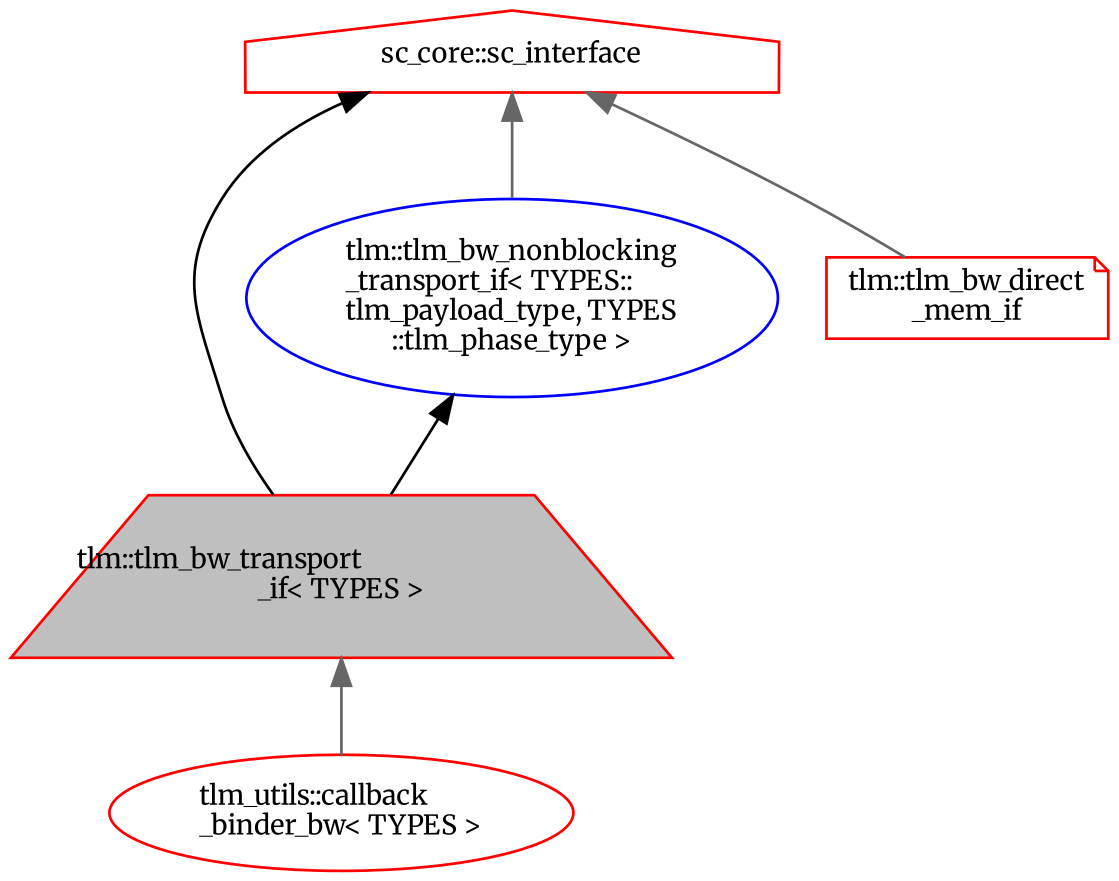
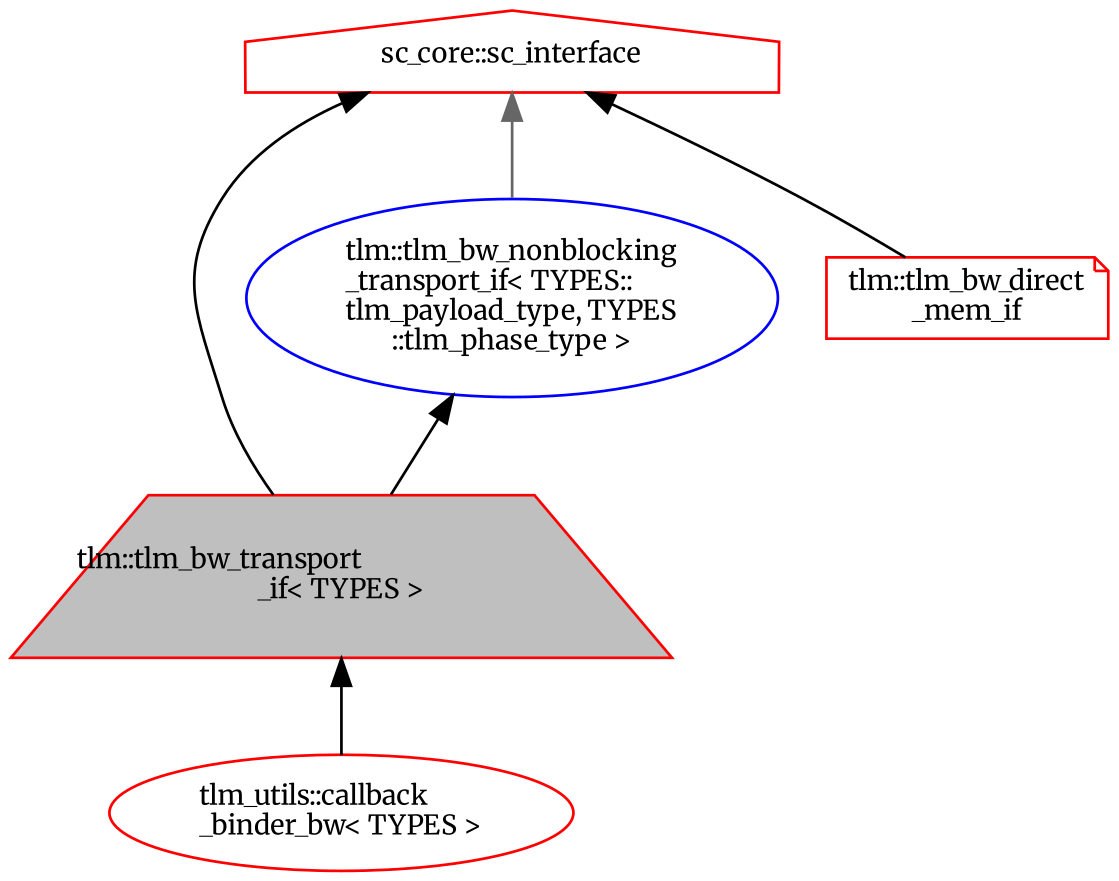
edge "tlm::tlm_bw_direct _mem_if" -> "sc_core::sc_interface": color gray40 -> black
edge "tlm_utils::callback _binder_bw< TYPES >" -> "tlm::tlm_bw_transport _if< TYPES >": color gray40 -> black
